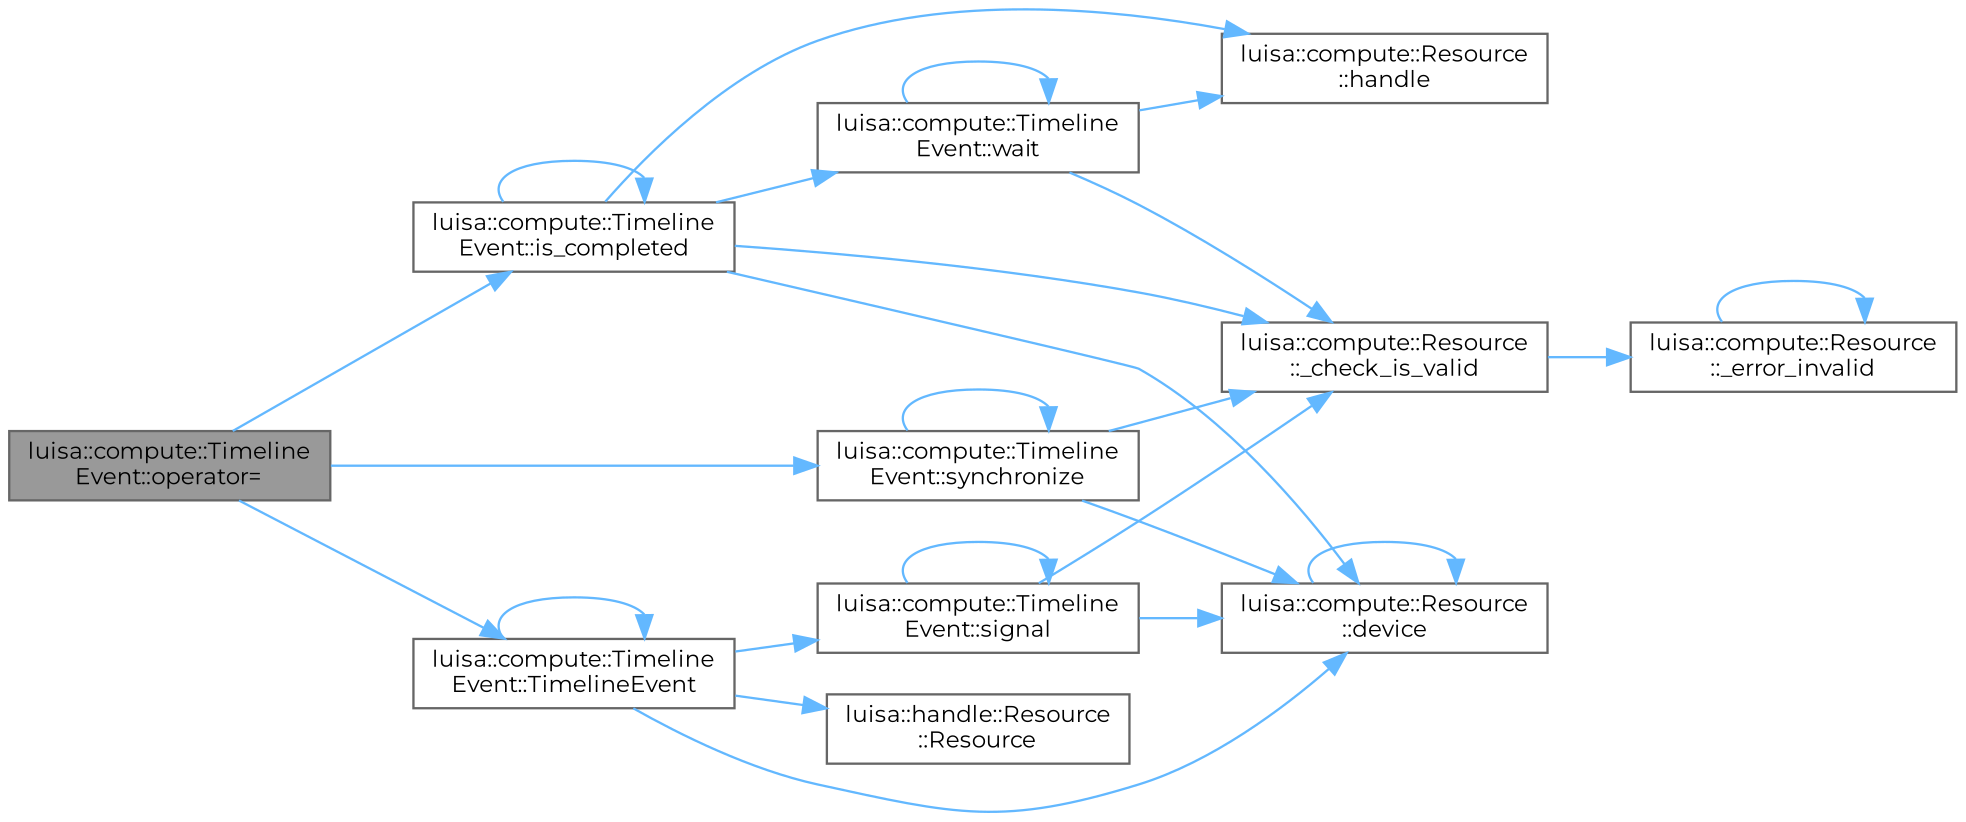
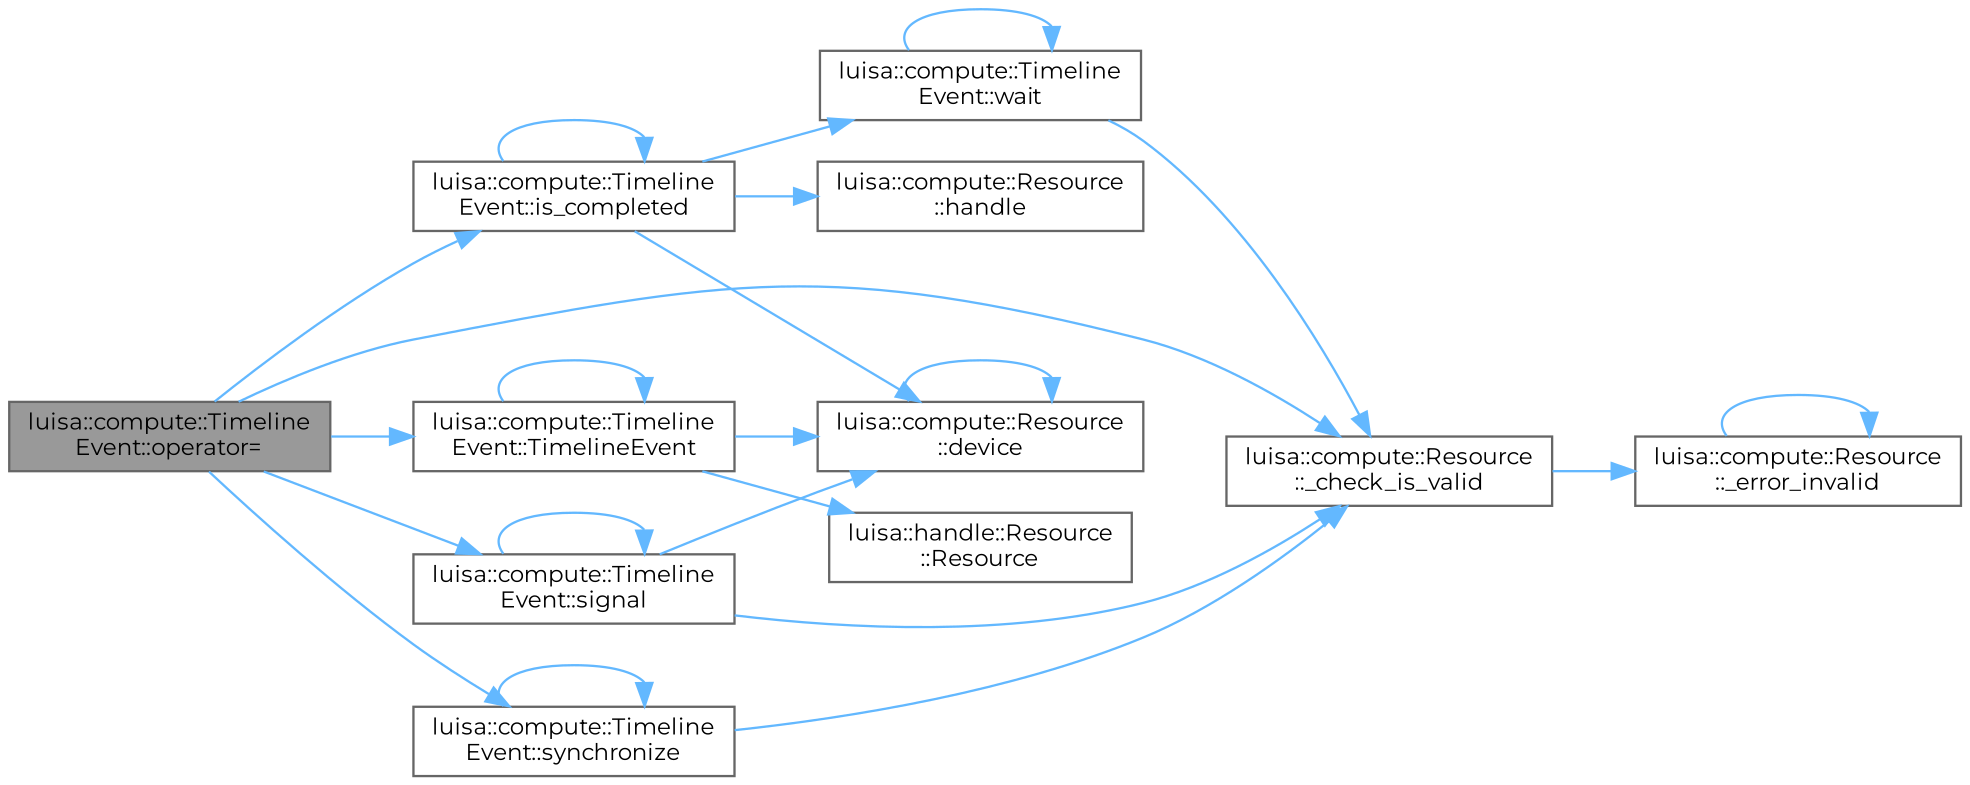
edge "luisa::compute::Timeline Event::wait" -> "luisa::compute::Resource ::handle": removed
edge "luisa::compute::Timeline Event::is_completed" -> "luisa::compute::Resource ::_check_is_valid": now "luisa::compute::Timeline Event::operator=" -> "luisa::compute::Resource ::_check_is_valid"
edge "luisa::compute::Timeline Event::synchronize" -> "luisa::compute::Resource ::device": removed
edge "luisa::compute::Timeline Event::TimelineEvent" -> "luisa::compute::Timeline Event::signal": now "luisa::compute::Timeline Event::operator=" -> "luisa::compute::Timeline Event::signal"
